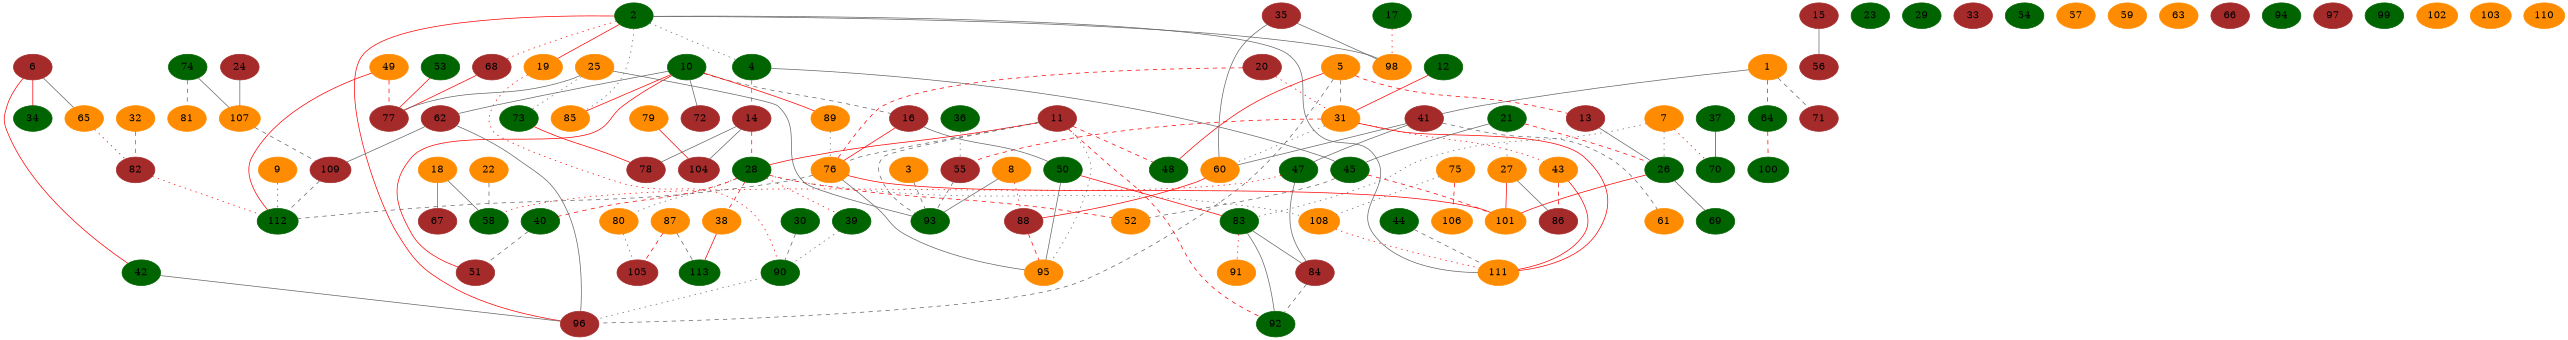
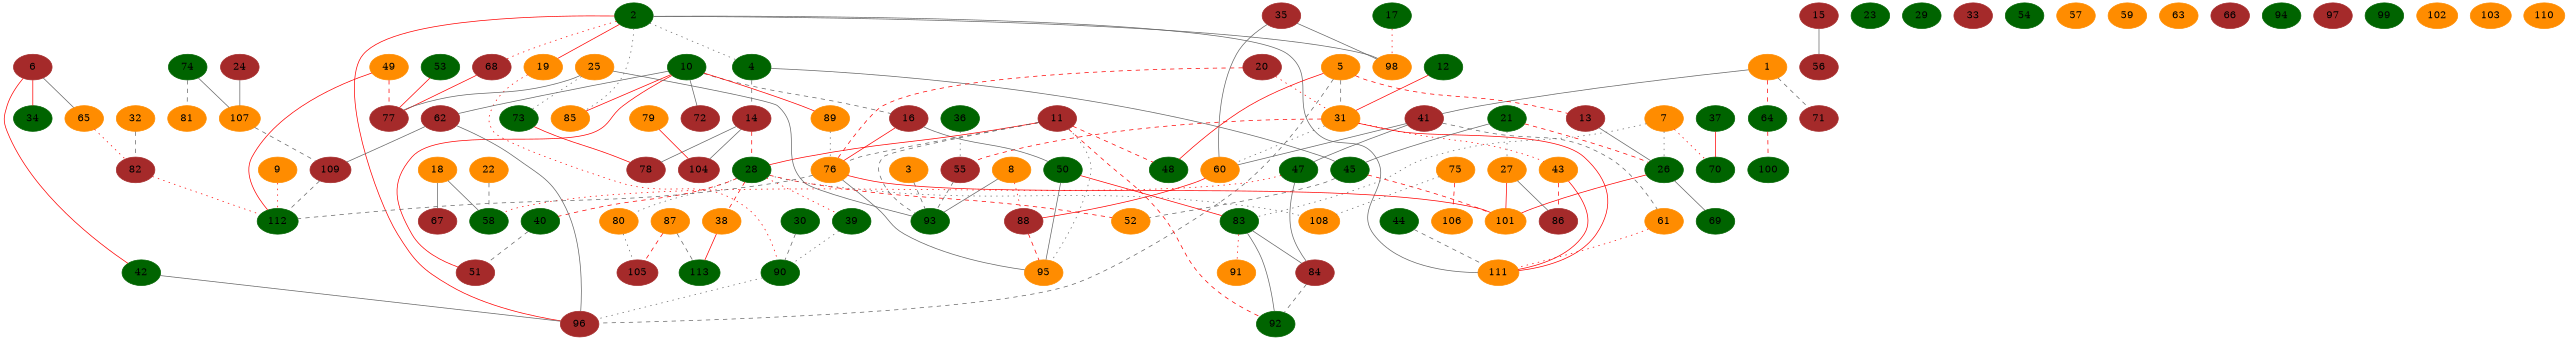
edge "108" -- "111": now "61" -- "111"
